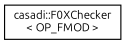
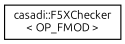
node "casadi::F0XChecker < OP_FMOD >": label "casadi::F0XChecker < OP_FMOD >" -> "casadi::F5XChecker < OP_FMOD >"
